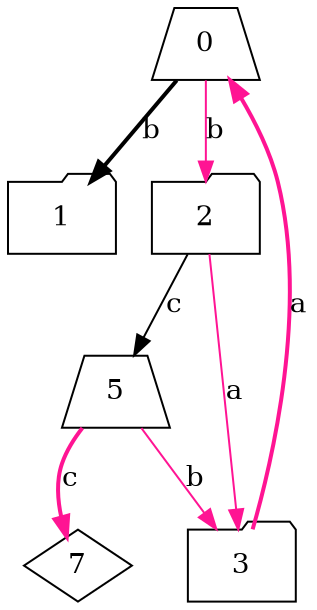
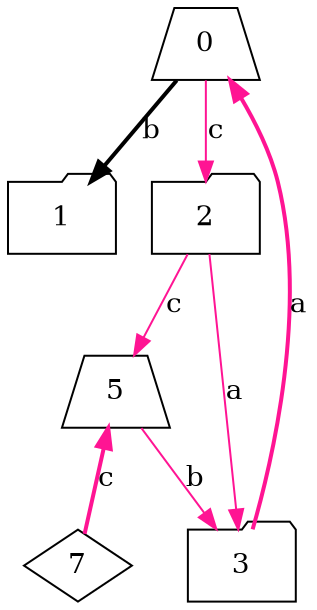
edge "0" -> "2": label "b" -> "c"
edge "2" -> "5": color black -> deeppink
edge "5" -> "7": reversed
